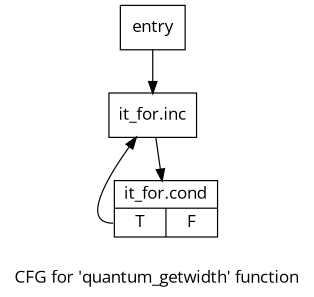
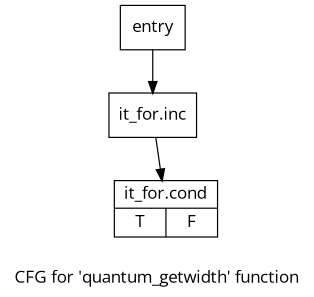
edge "it_for.cond" -> "it_for.inc": removed
